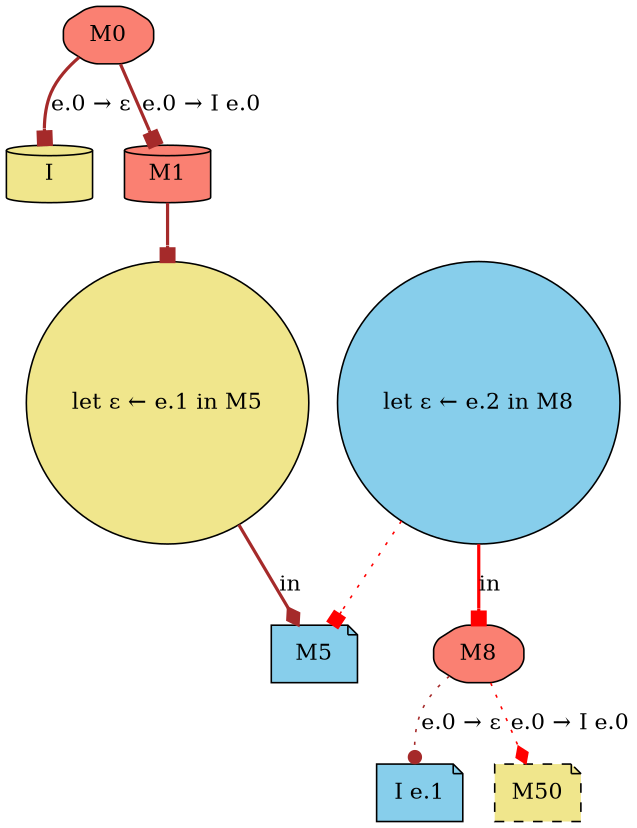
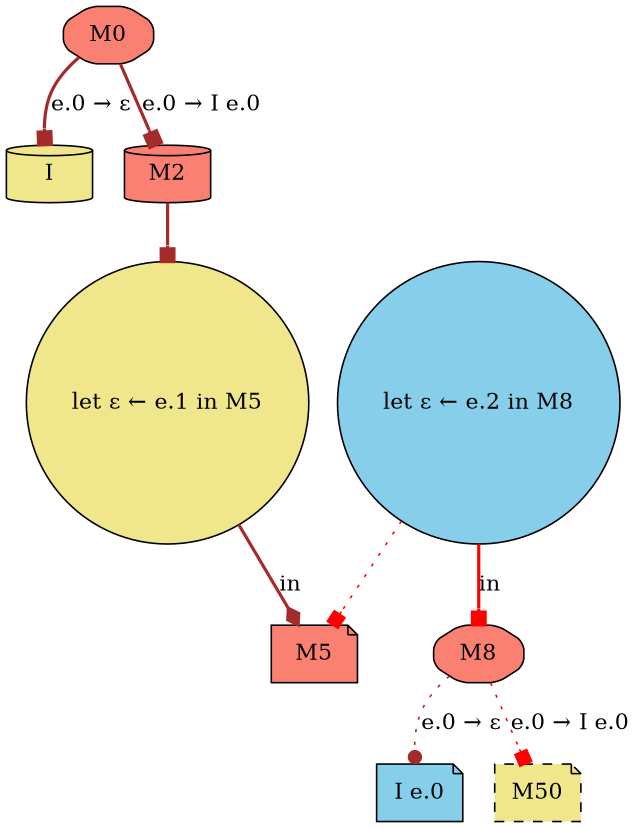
node "M1": label "M1" -> "M2"
node "M5": fillcolor skyblue -> salmon
edge "M8" -> "M50": arrowhead diamond -> box
node "I e.1": label "I e.1" -> "I e.0"
